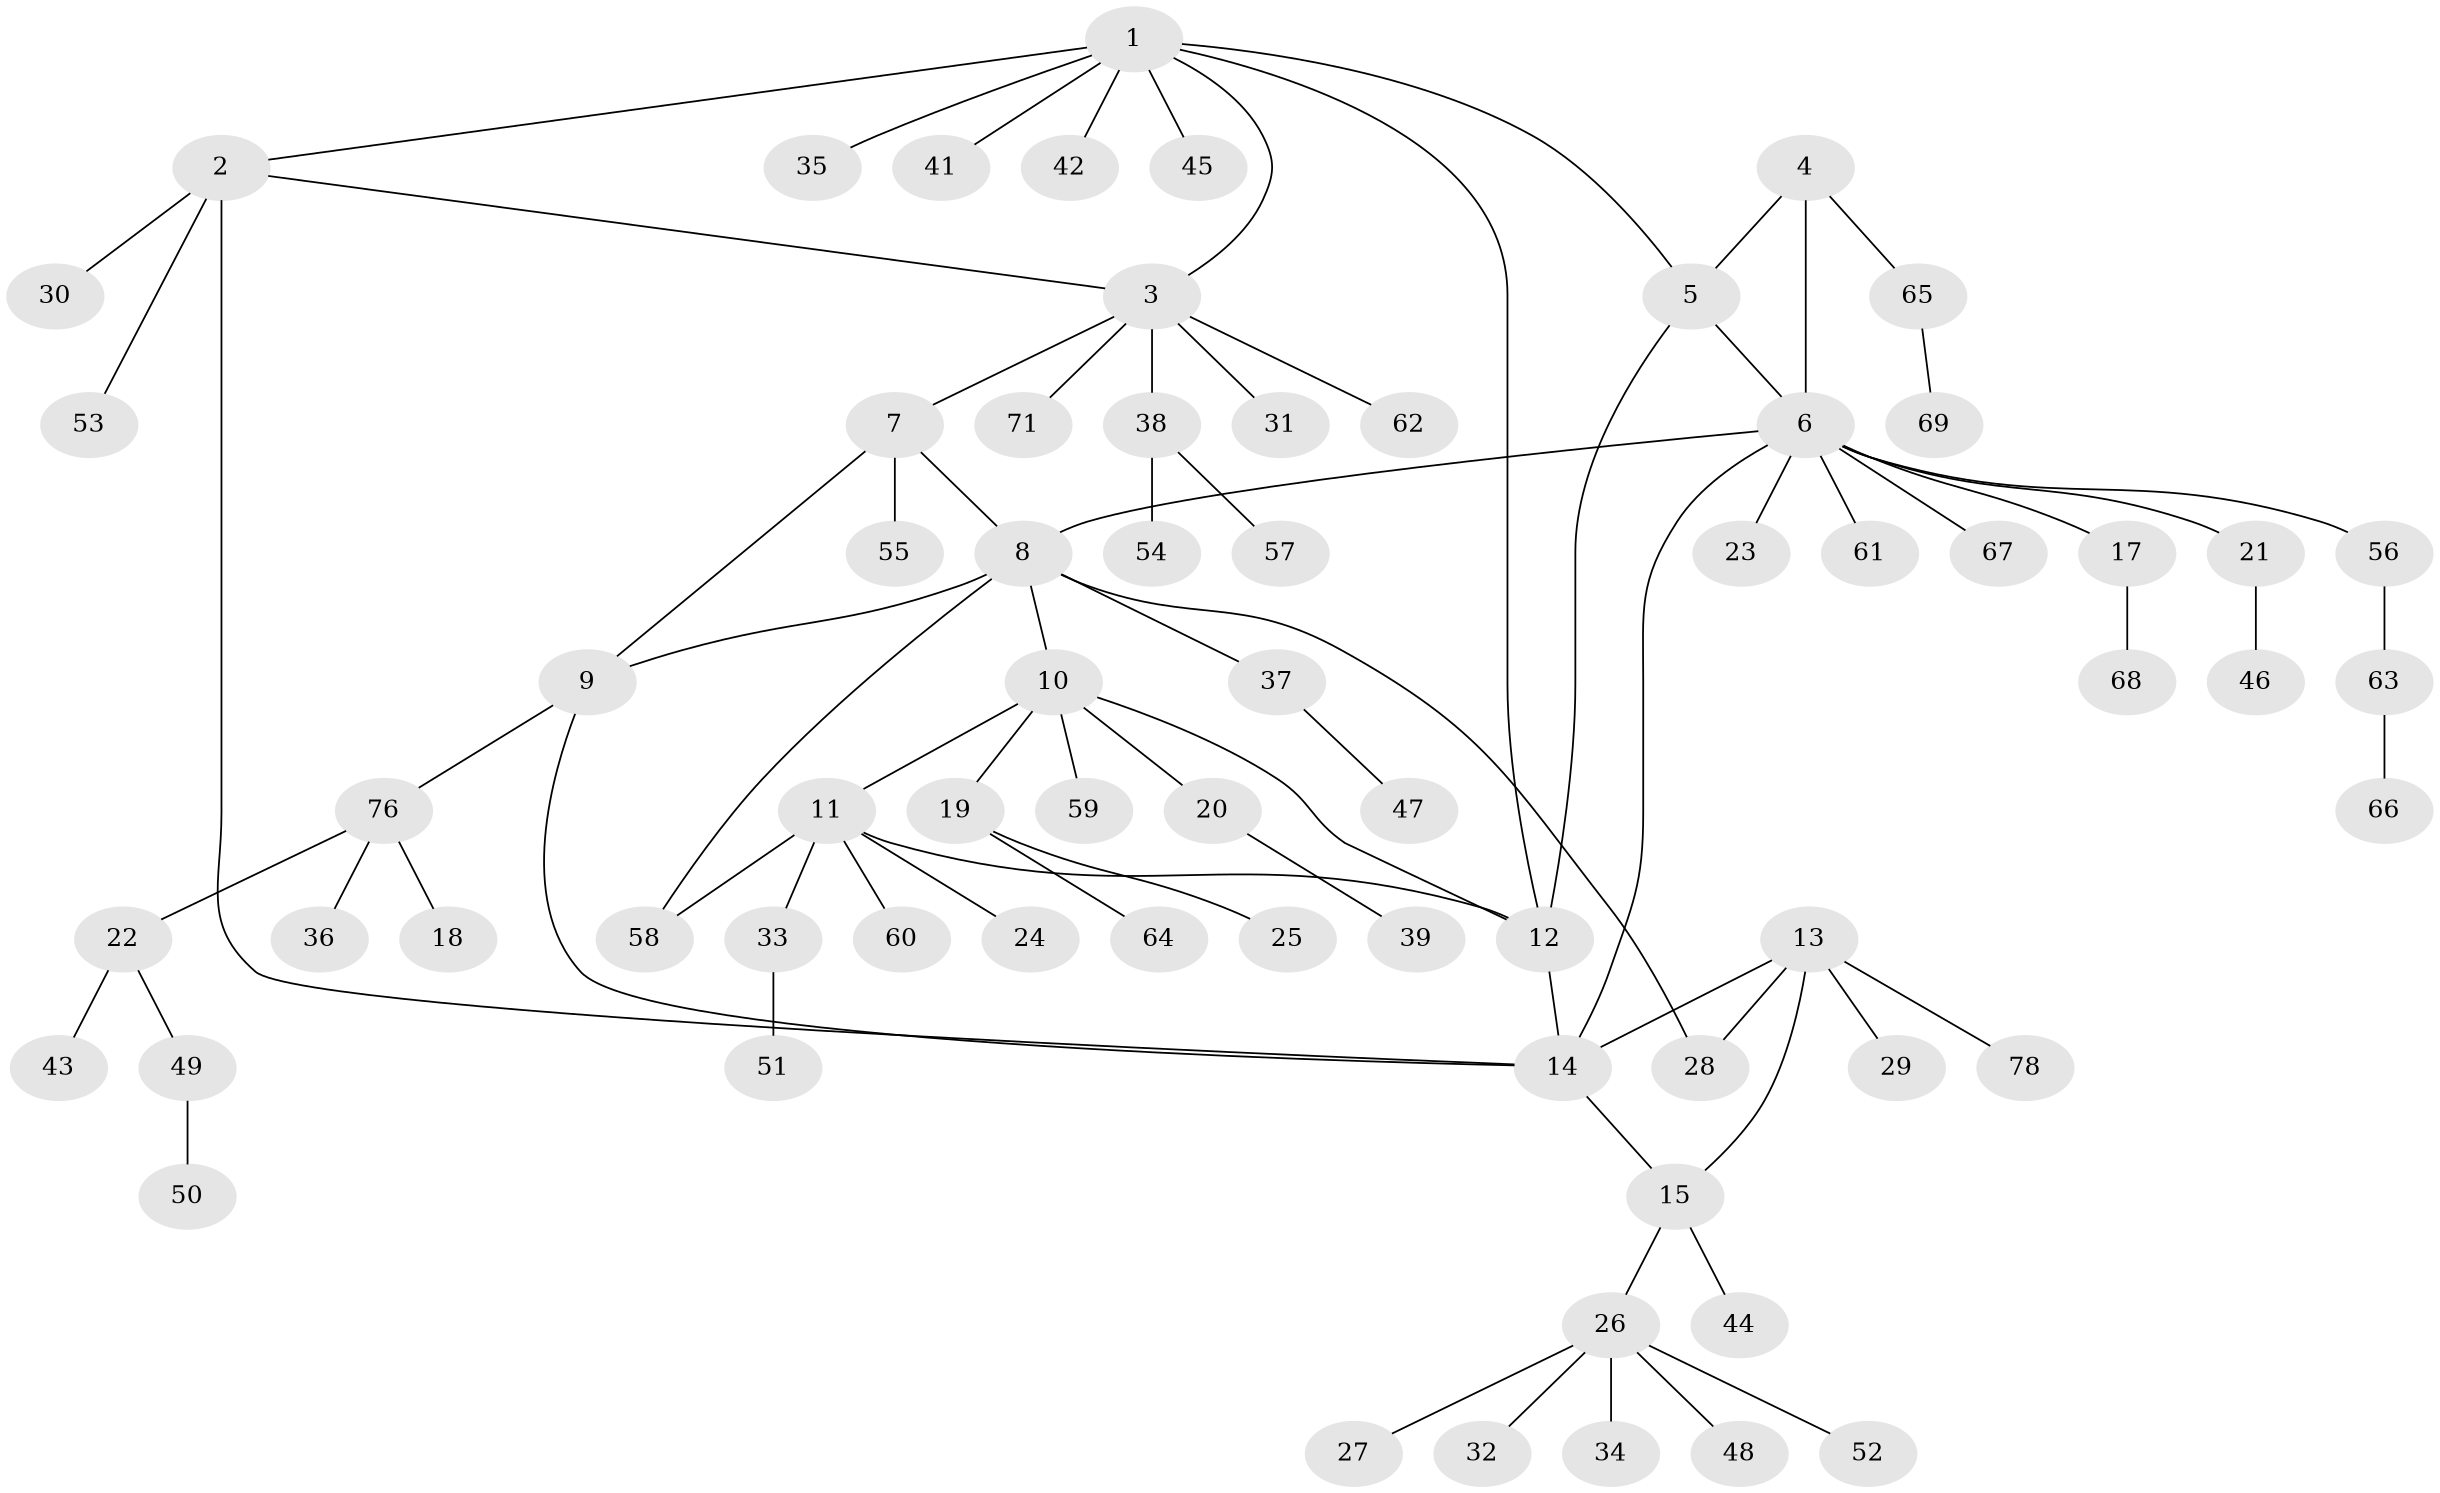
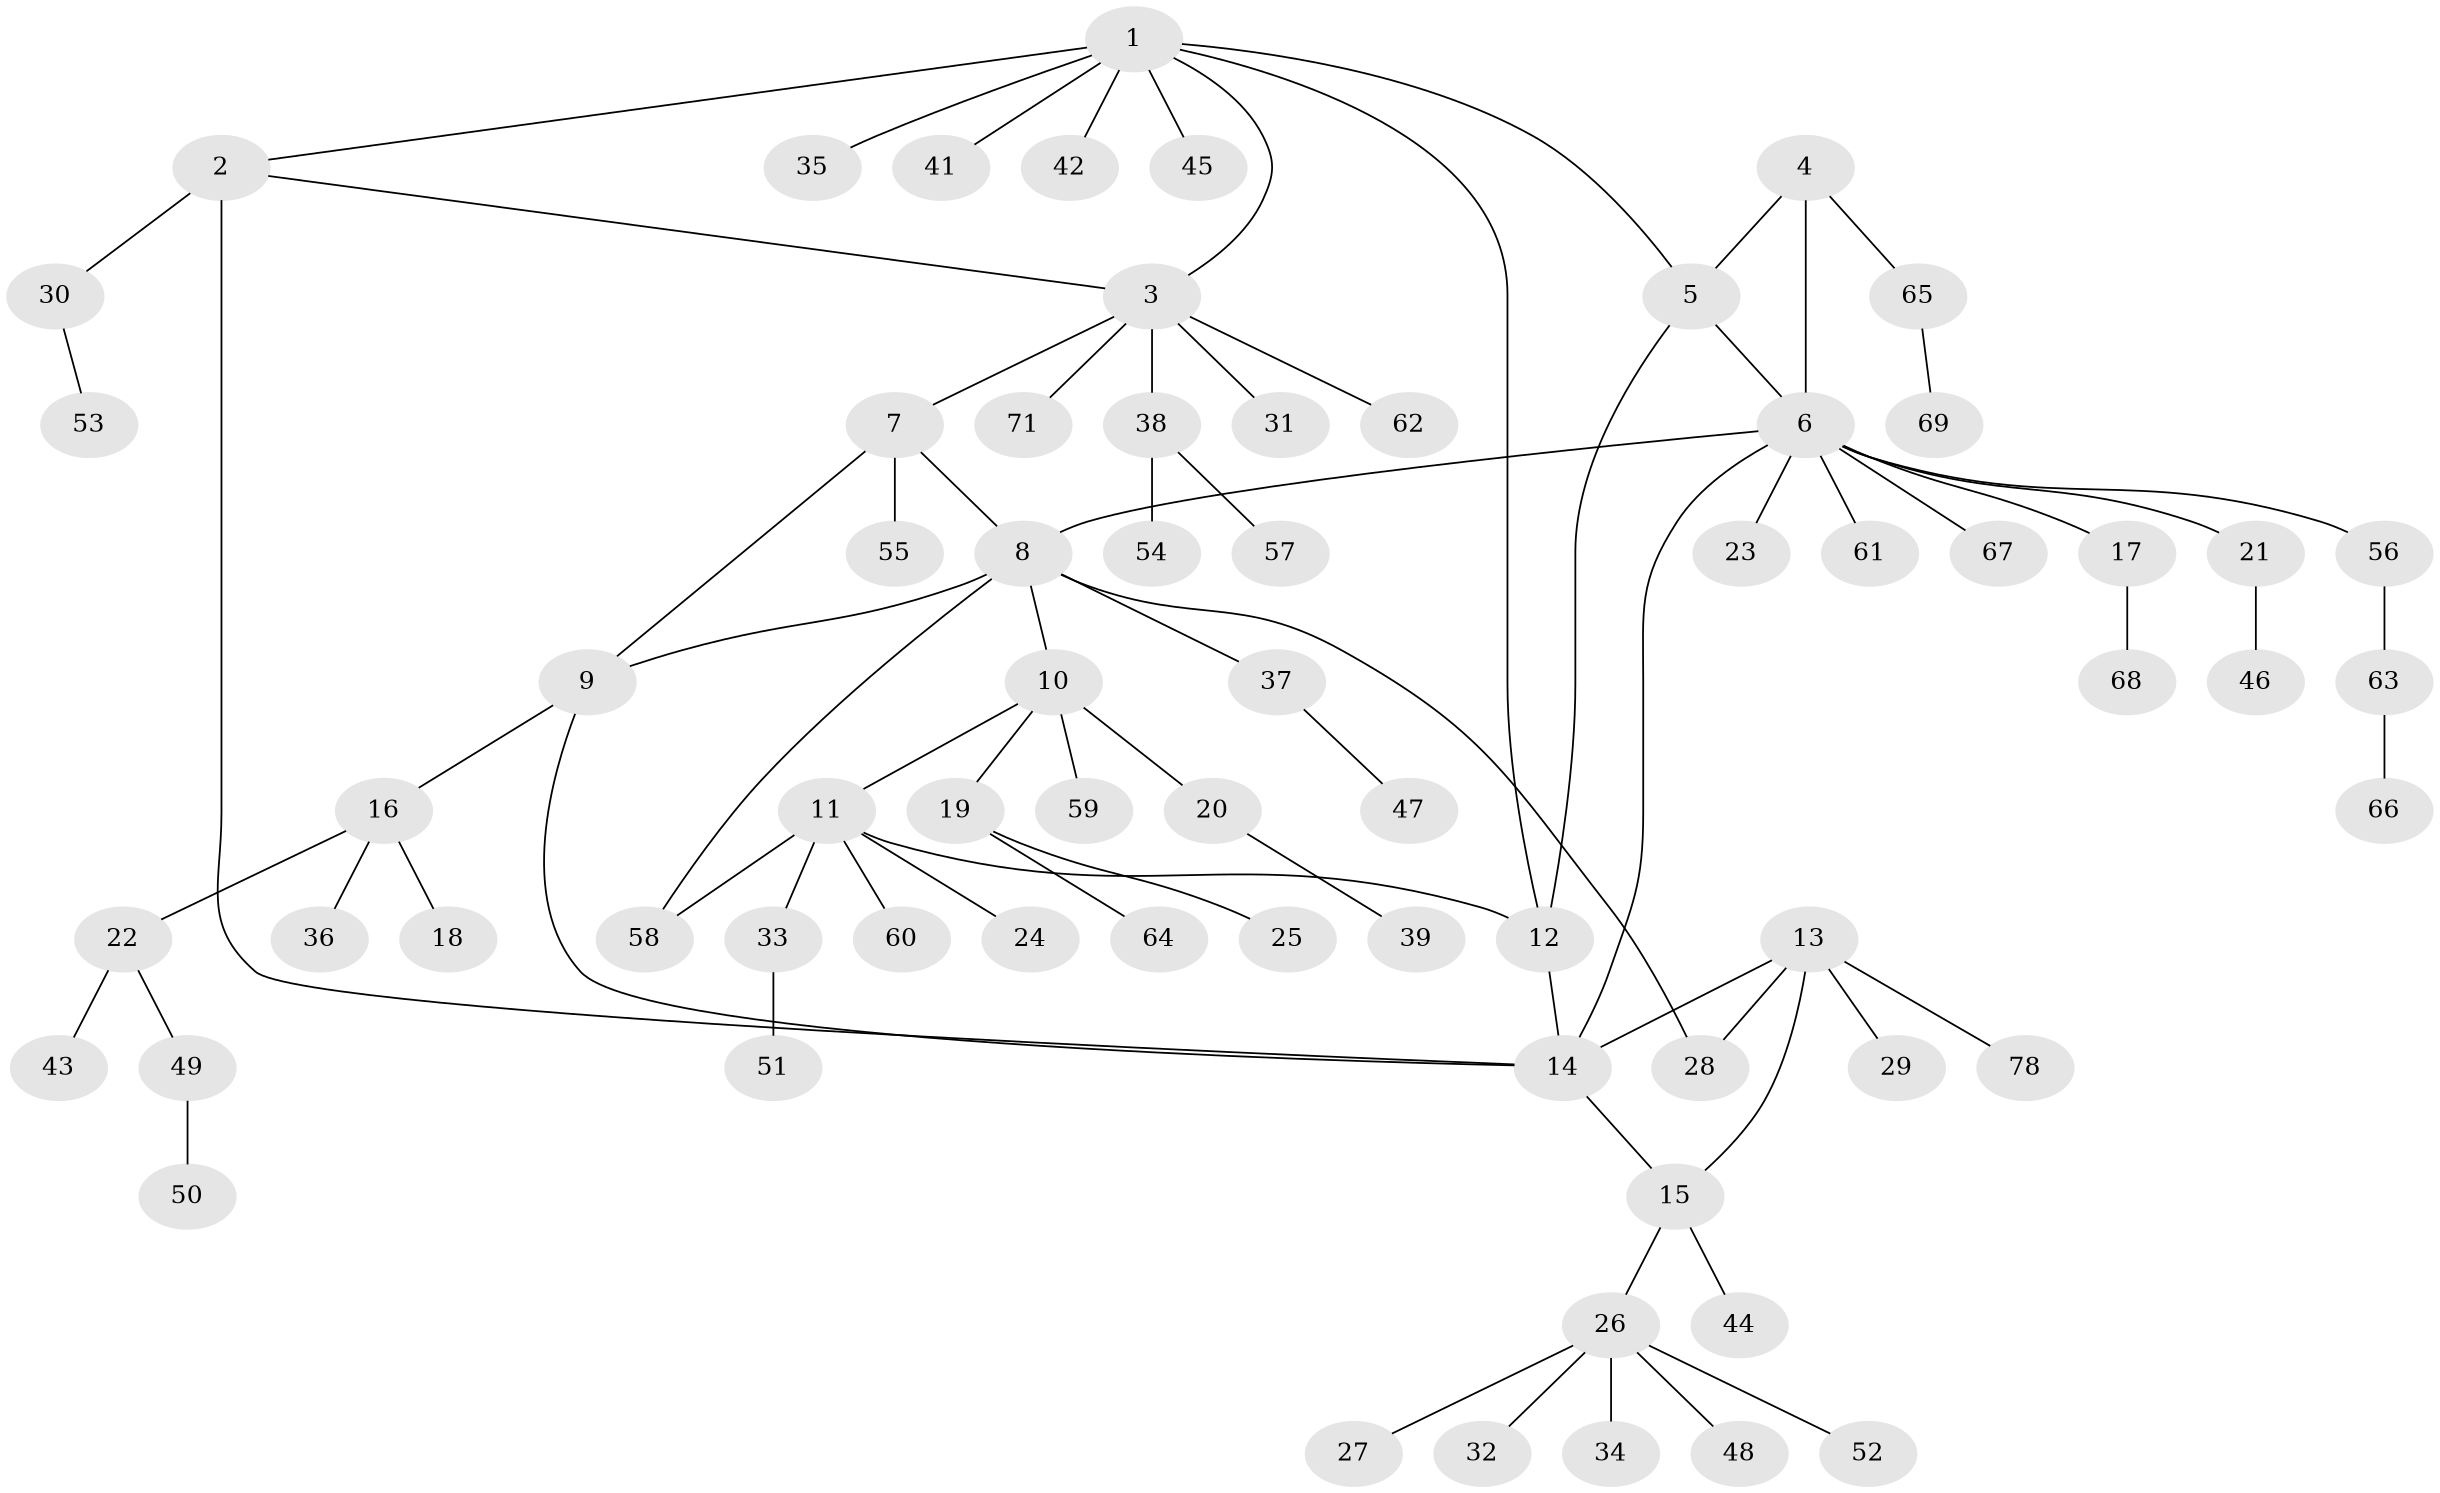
edge "2" -- "53": now "30" -- "53"
edge "10" -- "12": removed
node "76": label "76" -> "16"
